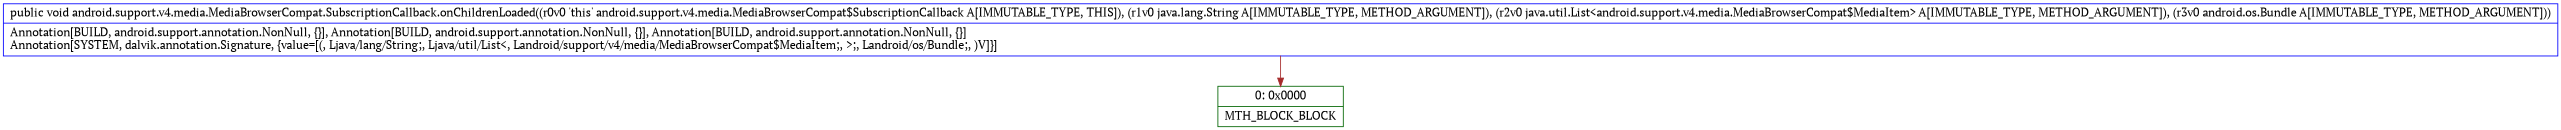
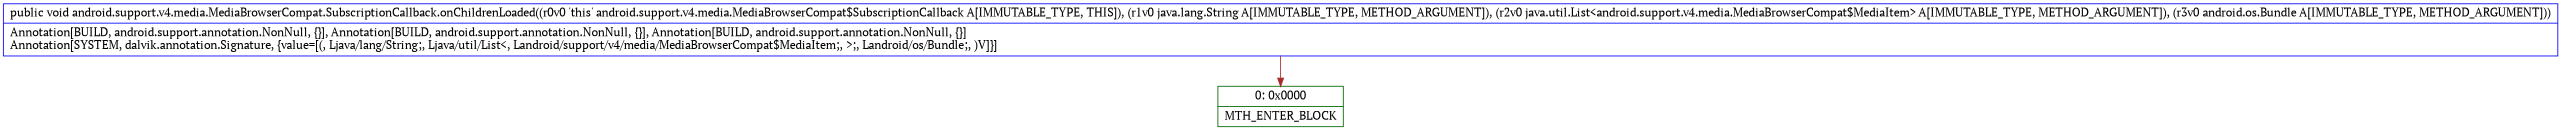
node "0: 0x0000": text "MTH_BLOCK_BLOCK" -> "MTH_ENTER_BLOCK"
